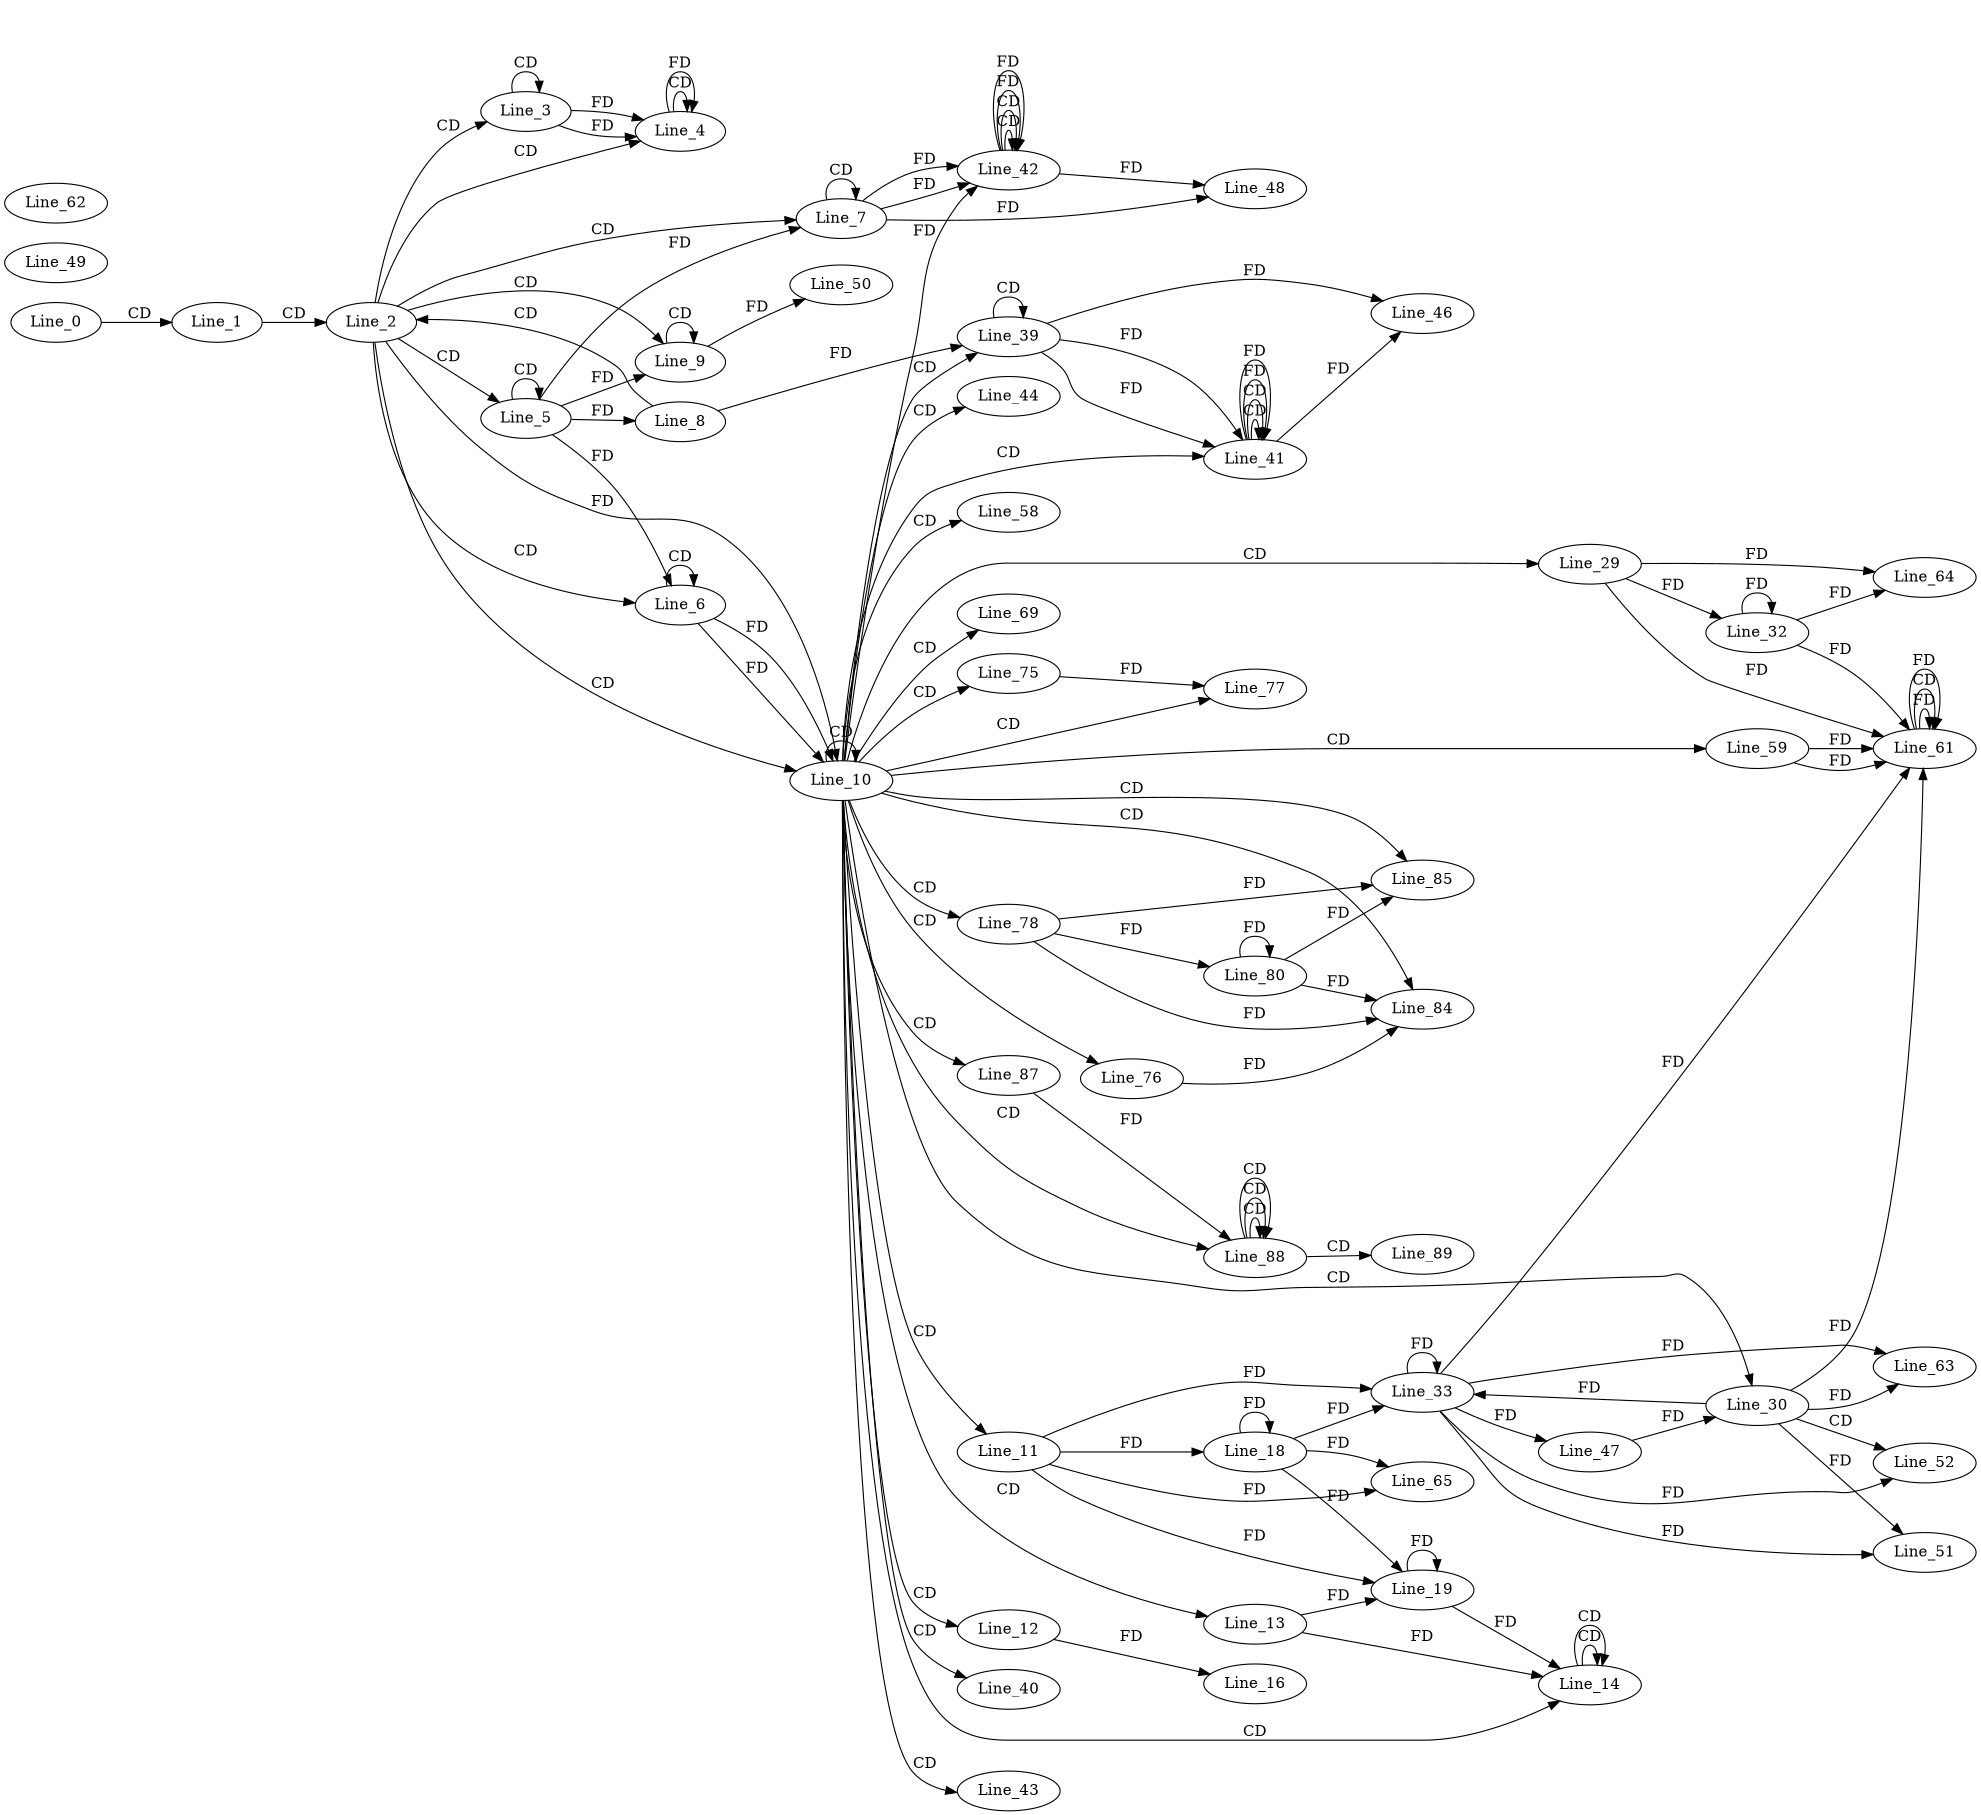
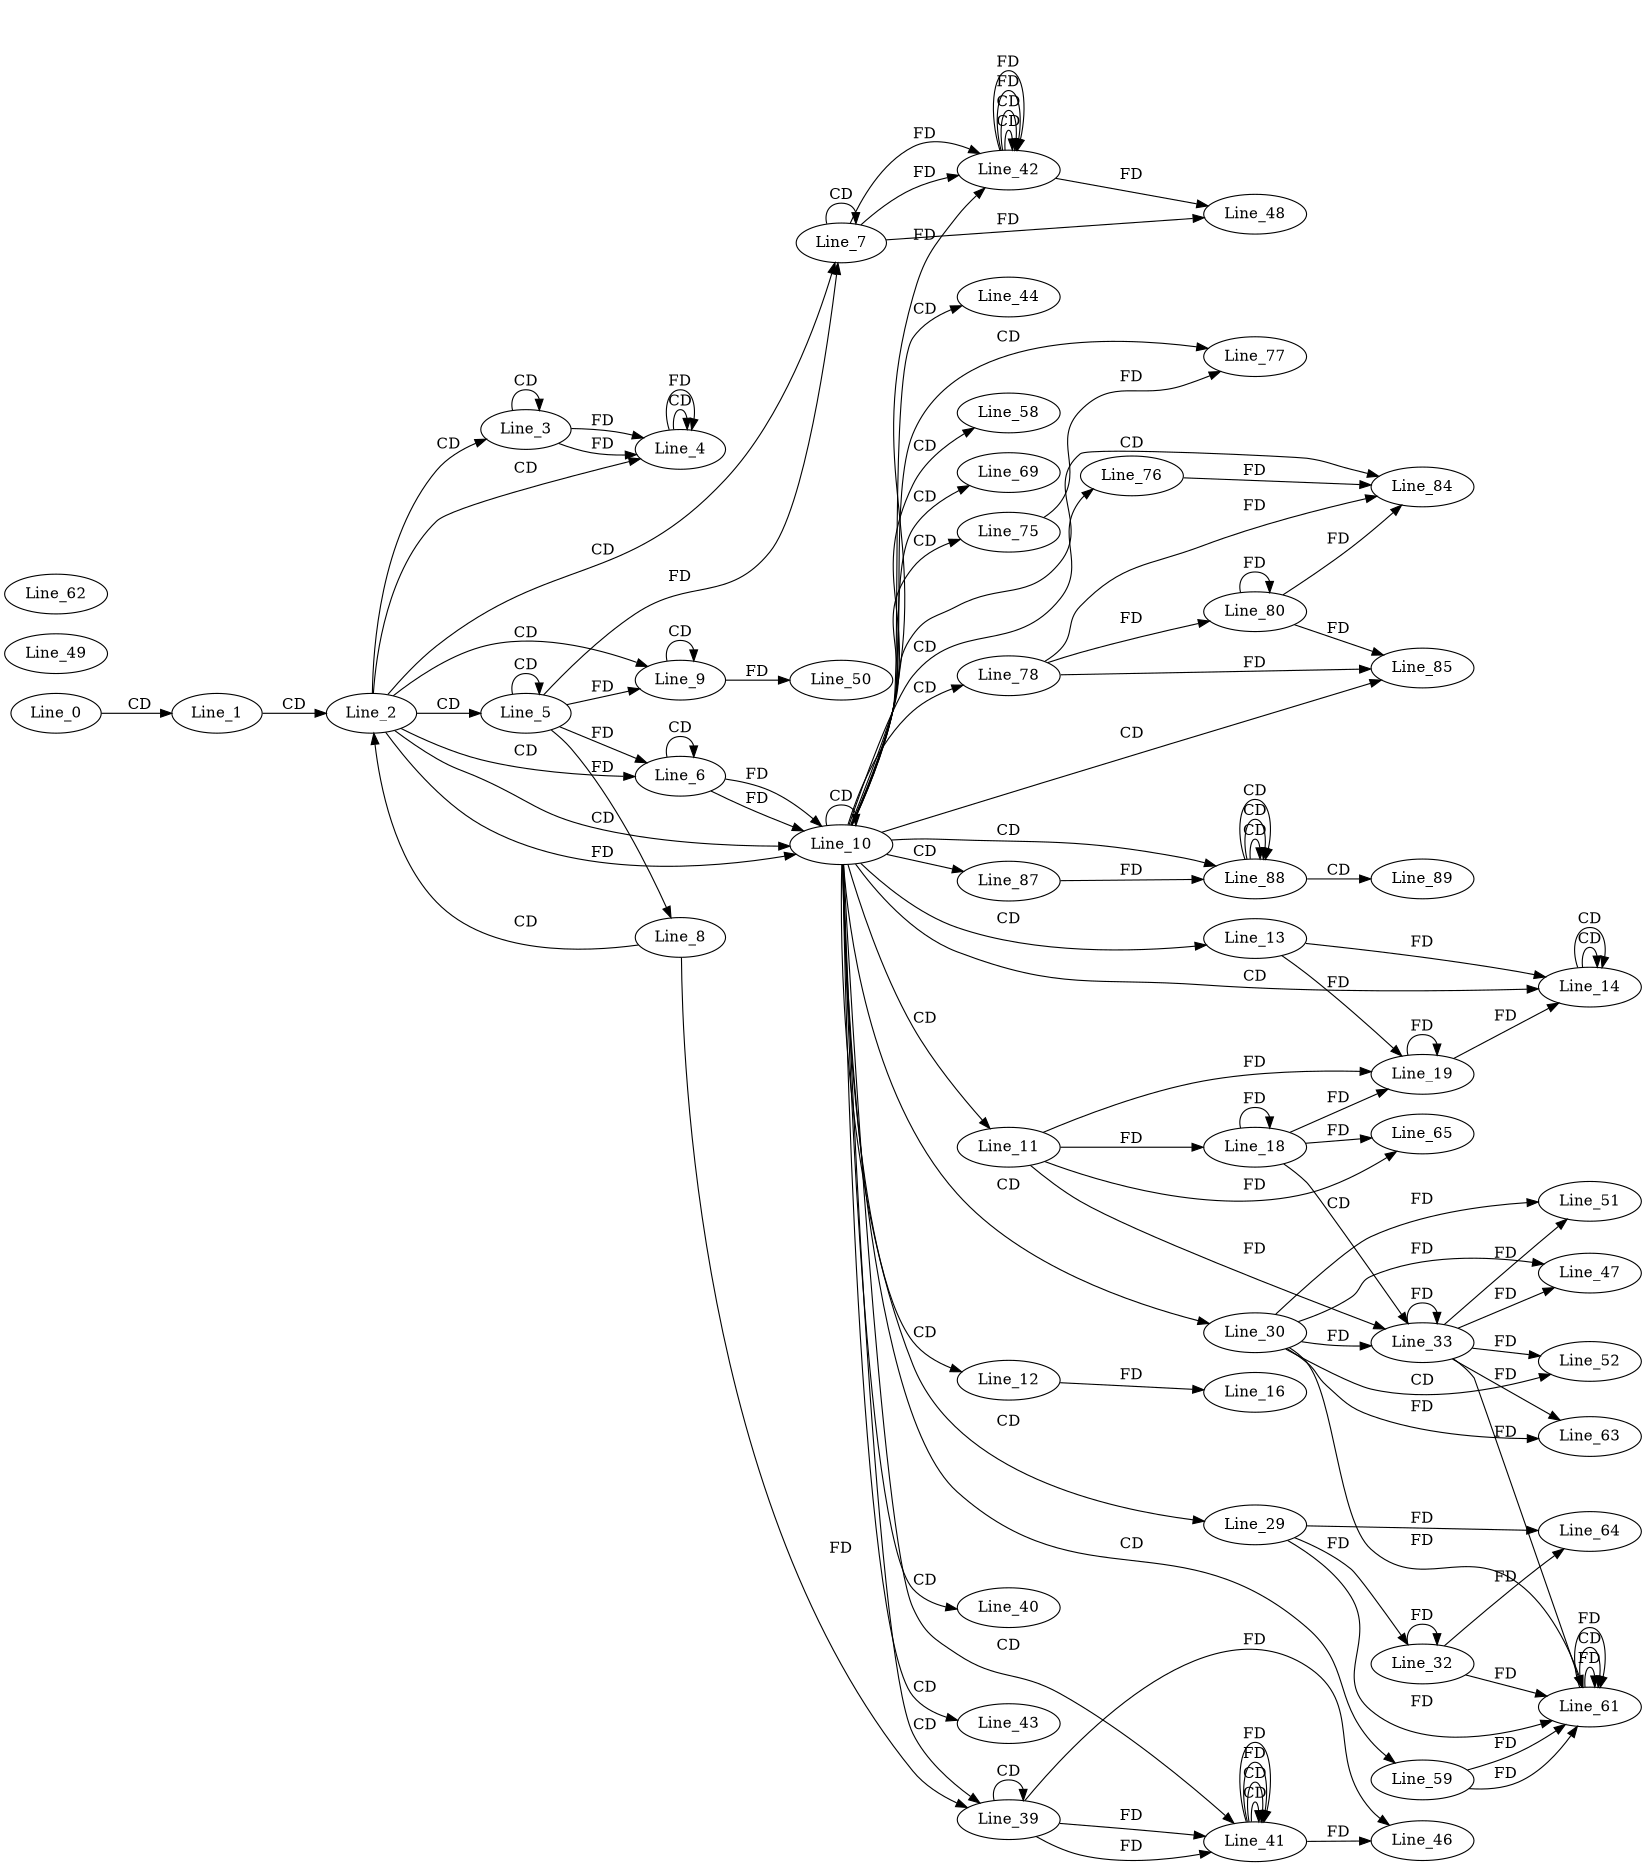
edge "Line_18" -> "Line_33": label "FD" -> "CD"
edge "Line_47" -> "Line_30": reversed
